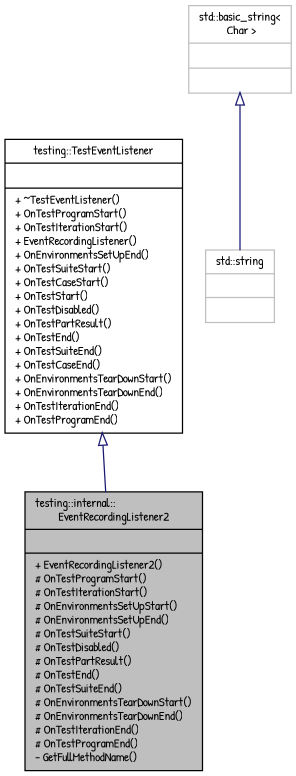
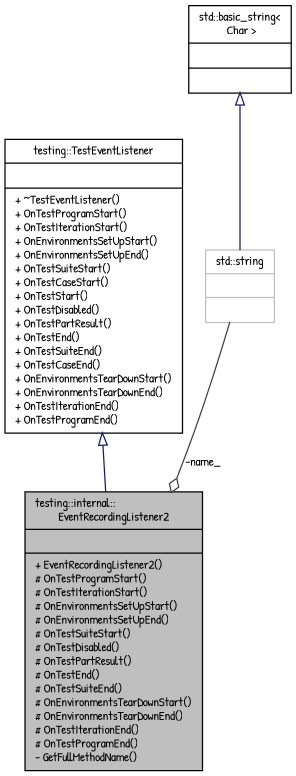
node "std::basic_string<": color grey75 -> black
node "testing::TestEventListener": text "+ EventRecordingListener()" -> "+ OnEnvironmentsSetUpStart()"
edge "std::string" -> "testing::internal::": added, label "-name_"
